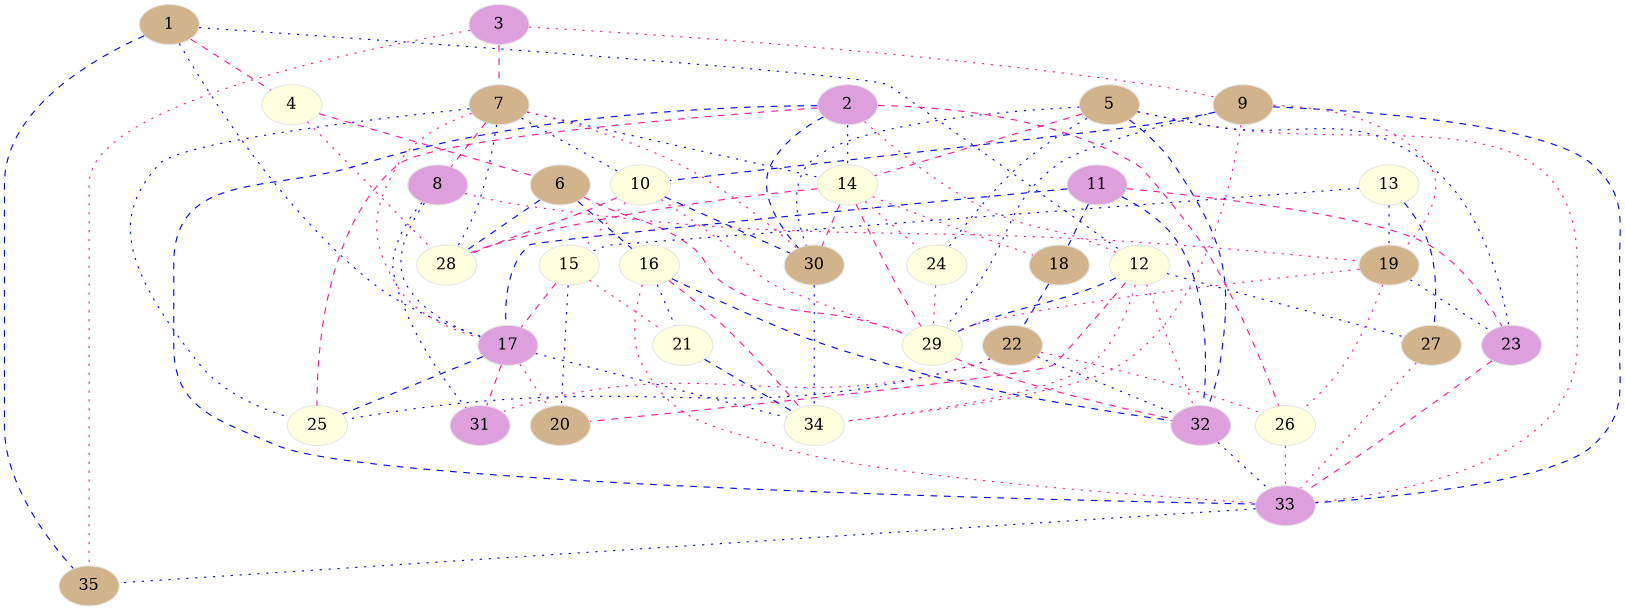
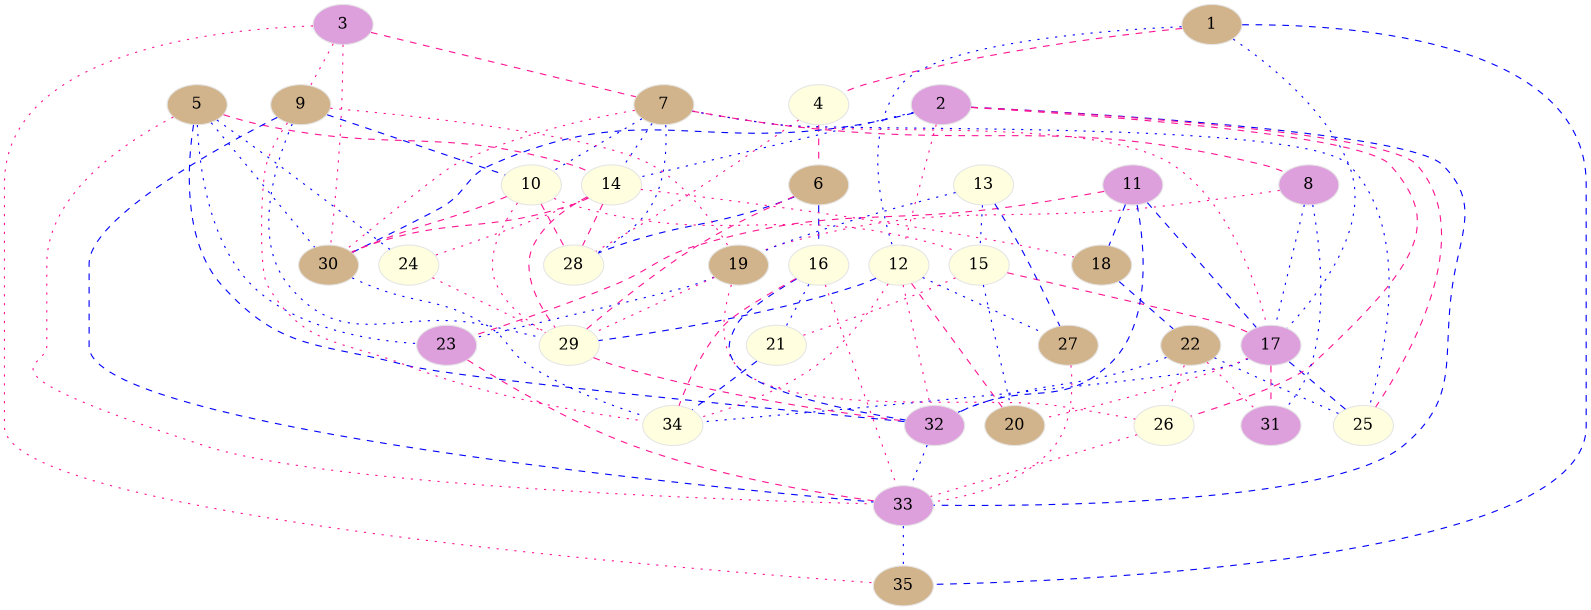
edge "3" -- "30": added
edge "10" -- "30": color blue -> deeppink
